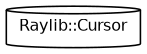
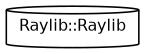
node "Raylib::Cursor": label "Raylib::Cursor" -> "Raylib::Raylib"
